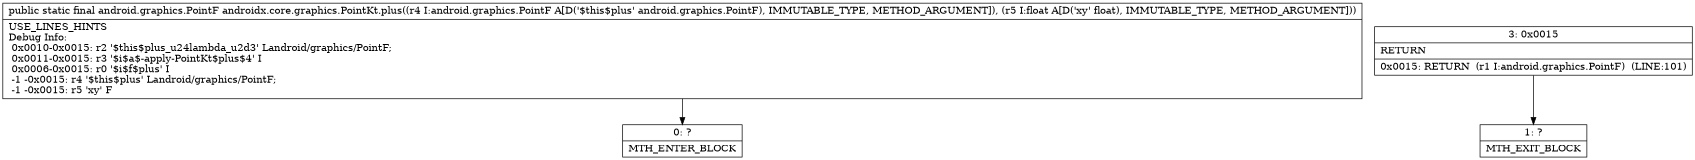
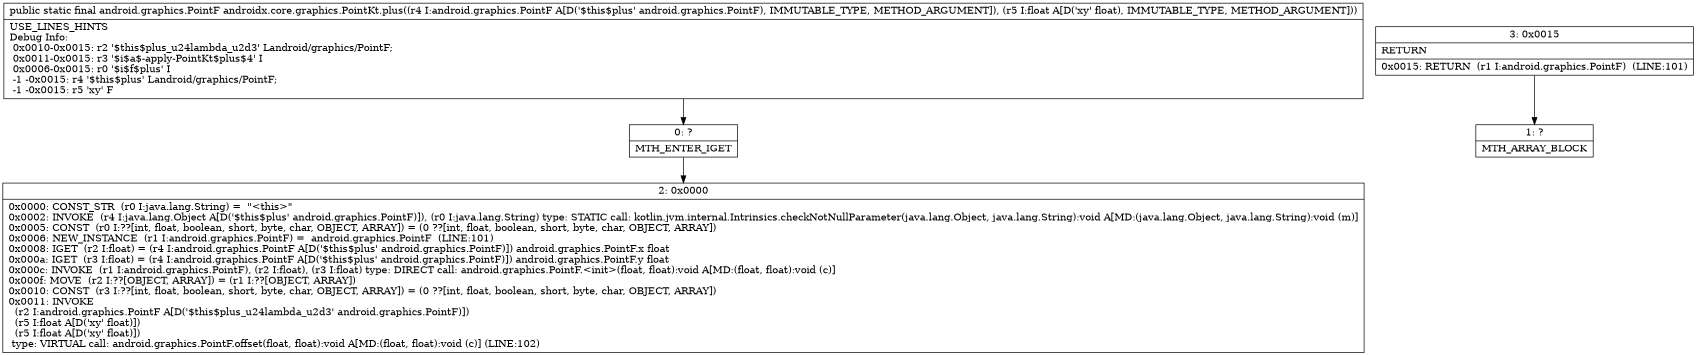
node "0: ?": text "MTH_ENTER_BLOCK" -> "MTH_ENTER_IGET"
node "1: ?": text "MTH_EXIT_BLOCK" -> "MTH_ARRAY_BLOCK"
node "2: 0x0000": added
